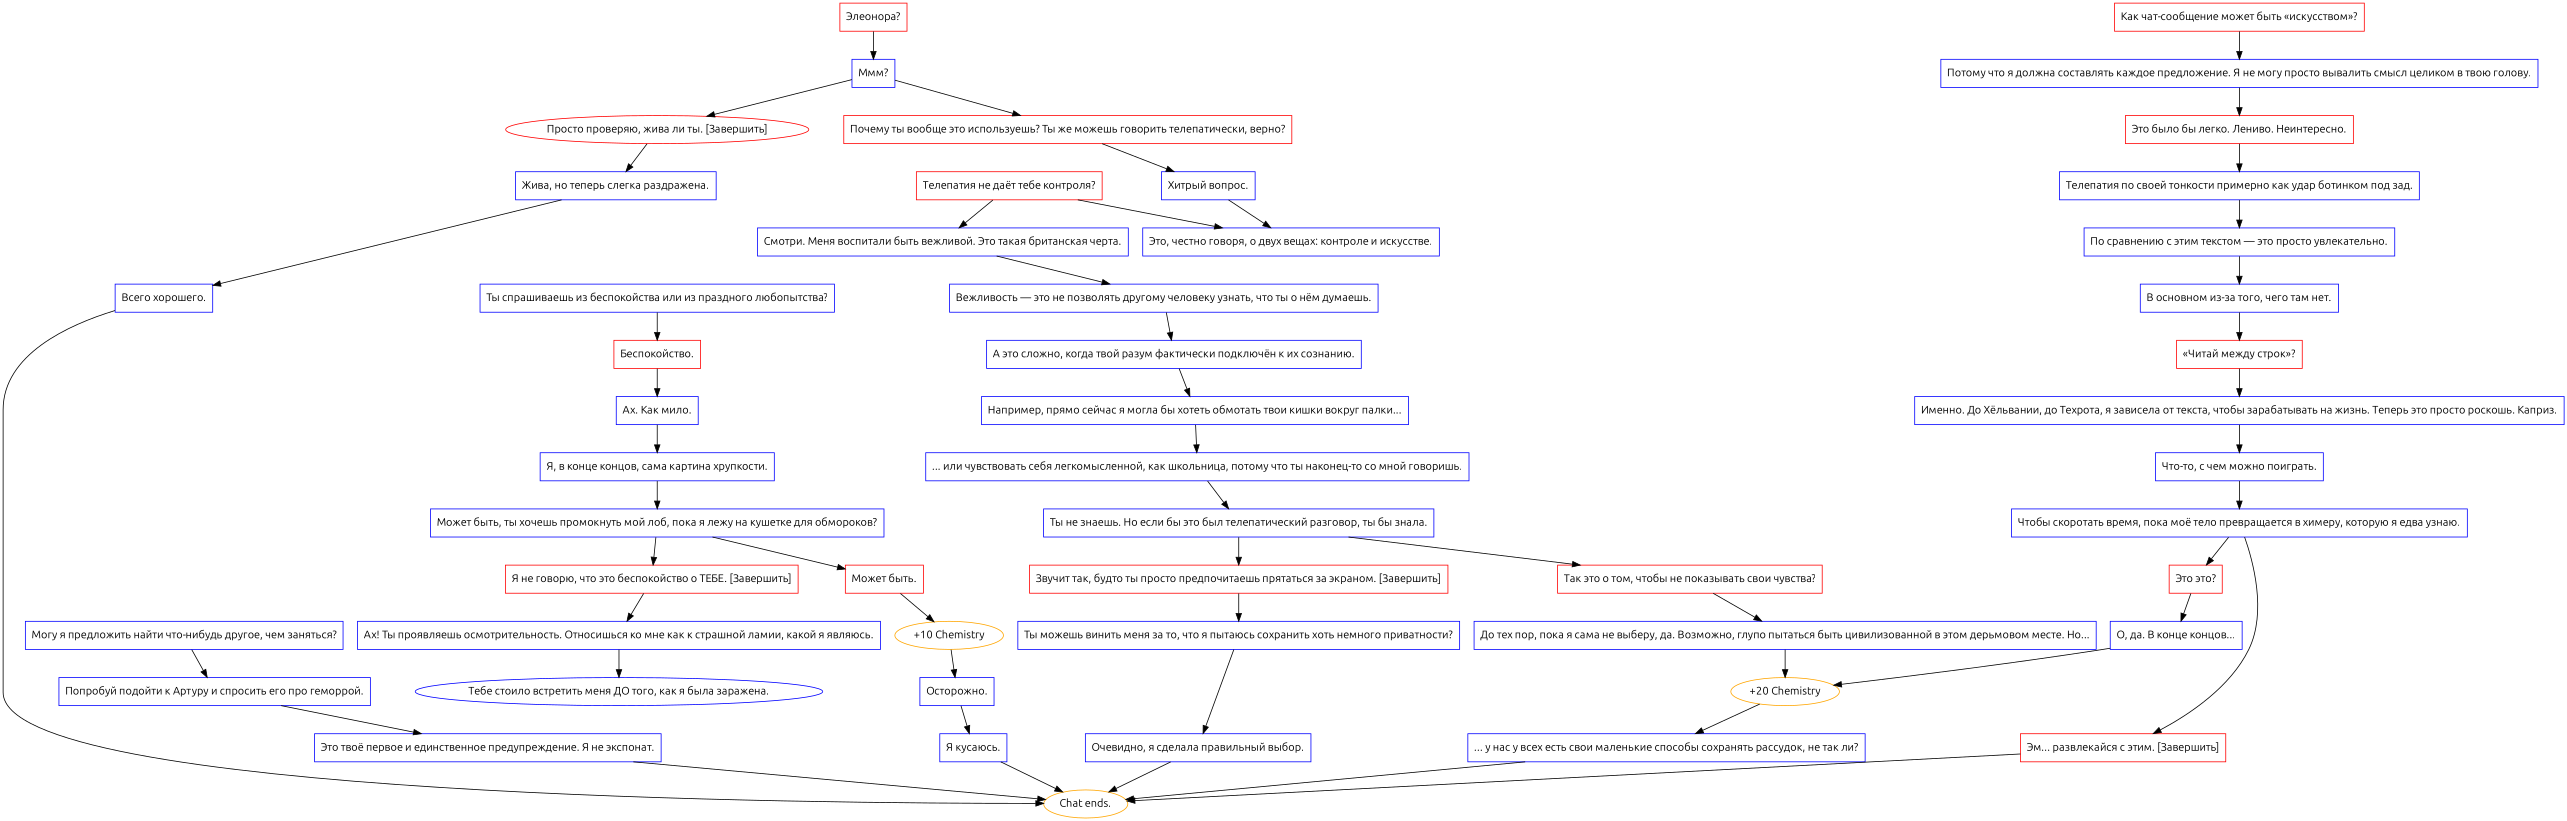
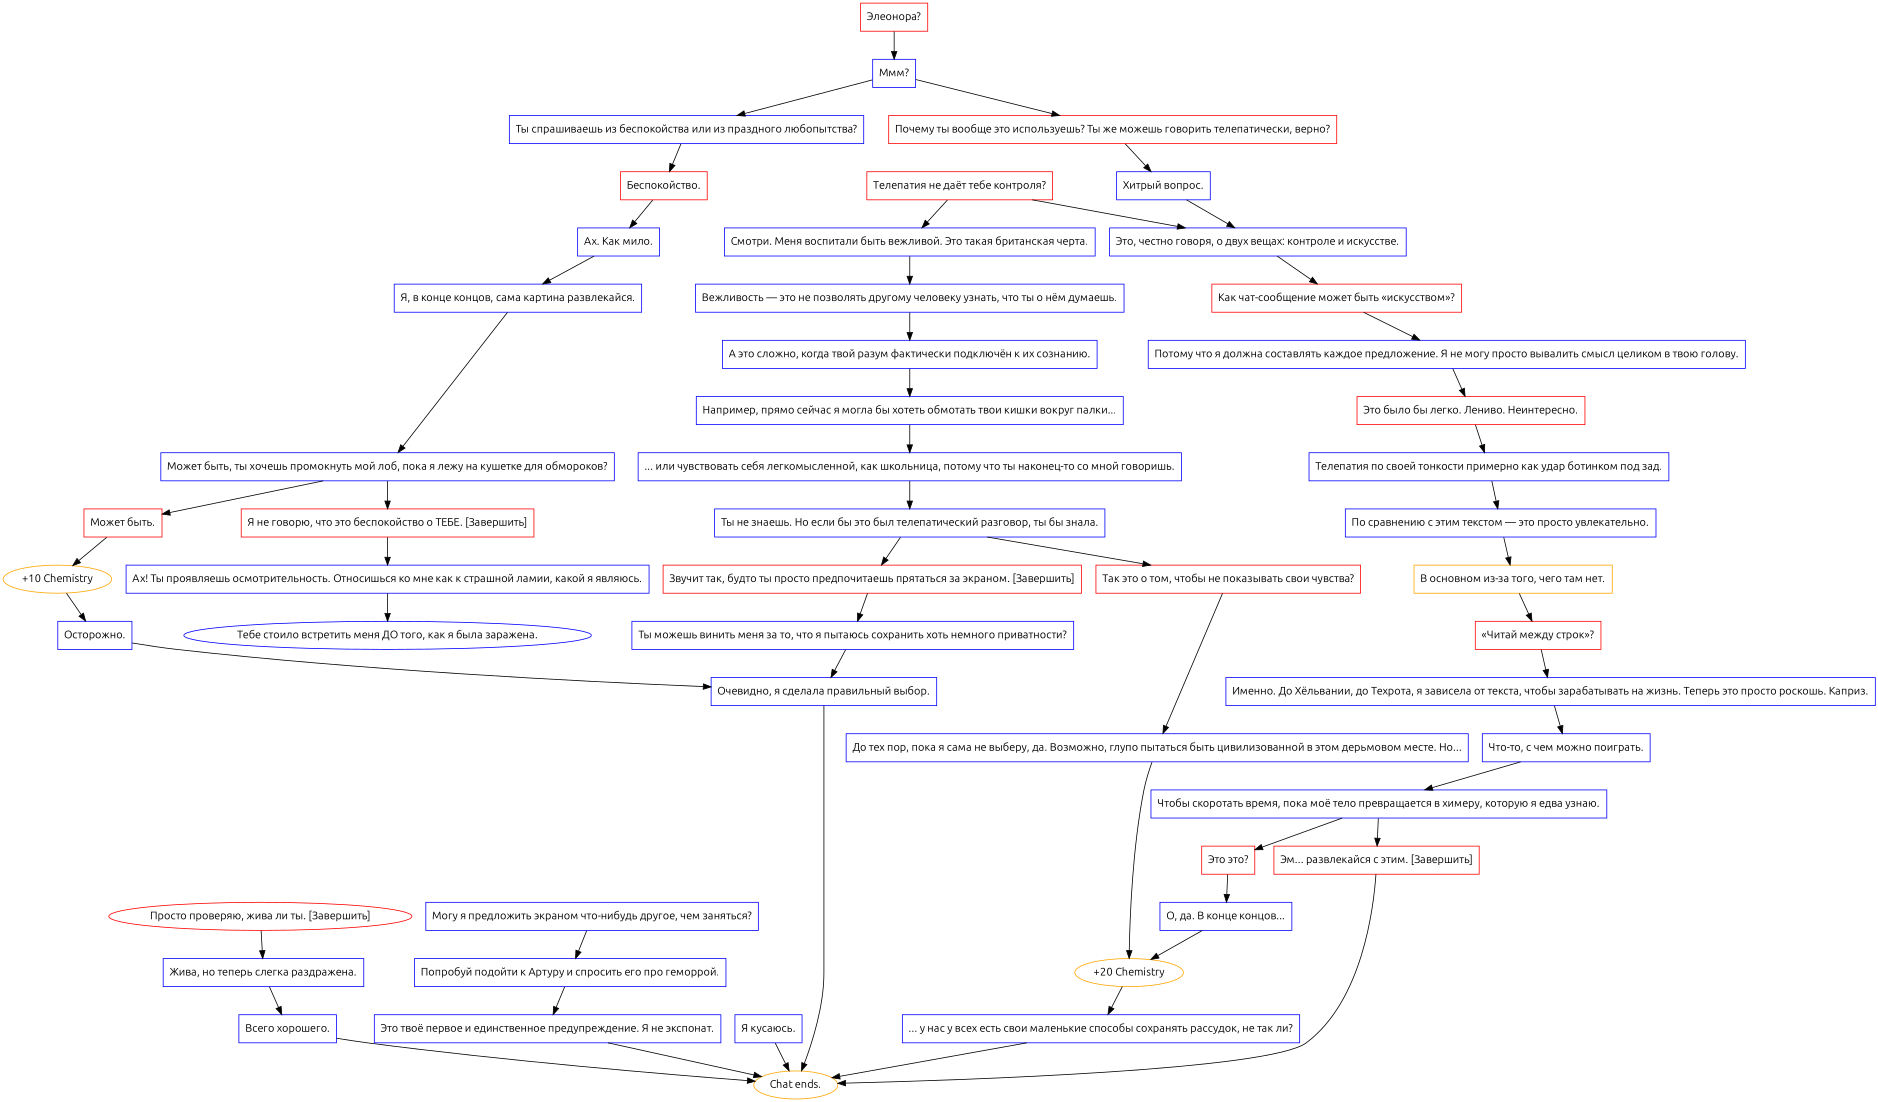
edge "Ммм?" -> "Просто проверяю, жива ли ты. [Завершить]": now "Ммм?" -> "Ты спрашиваешь из беспокойства или из праздного любопытства?"
edge "Это, честно говоря, о двух вещах: контроле и искусстве." -> "Как чат-сообщение может быть «искусством»?": added
node "В основном из-за того, чего там нет.": color blue -> orange
node "Я, в конце концов, сама картина хрупкости.": label "Я, в конце концов, сама картина хрупкости." -> "Я, в конце концов, сама картина развлекайся."
node "Могу я предложить найти что-нибудь другое, чем заняться?": label "Могу я предложить найти что-нибудь другое, чем заняться?" -> "Могу я предложить экраном что-нибудь другое, чем заняться?"
edge "Осторожно." -> "Я кусаюсь.": now "Осторожно." -> "Очевидно, я сделала правильный выбор."
